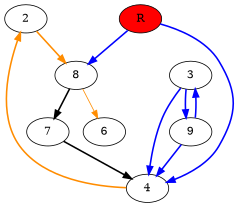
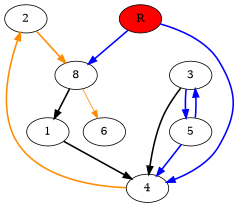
edge "3" -> "4": color blue -> black
node "7": label "7" -> "1"
node "9": label "9" -> "5"
